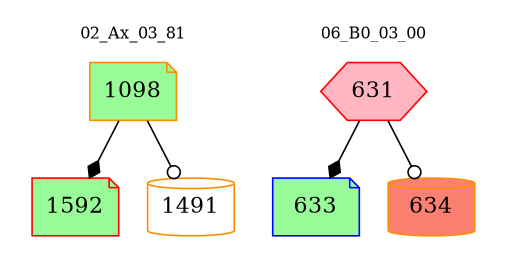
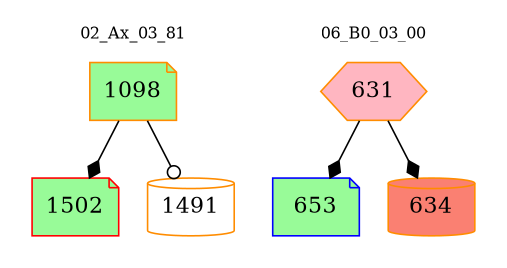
node "631": color red -> darkorange
edge "631" -> "634": arrowhead odot -> diamond
node "1592": label "1592" -> "1502"
node "633": label "633" -> "653"
